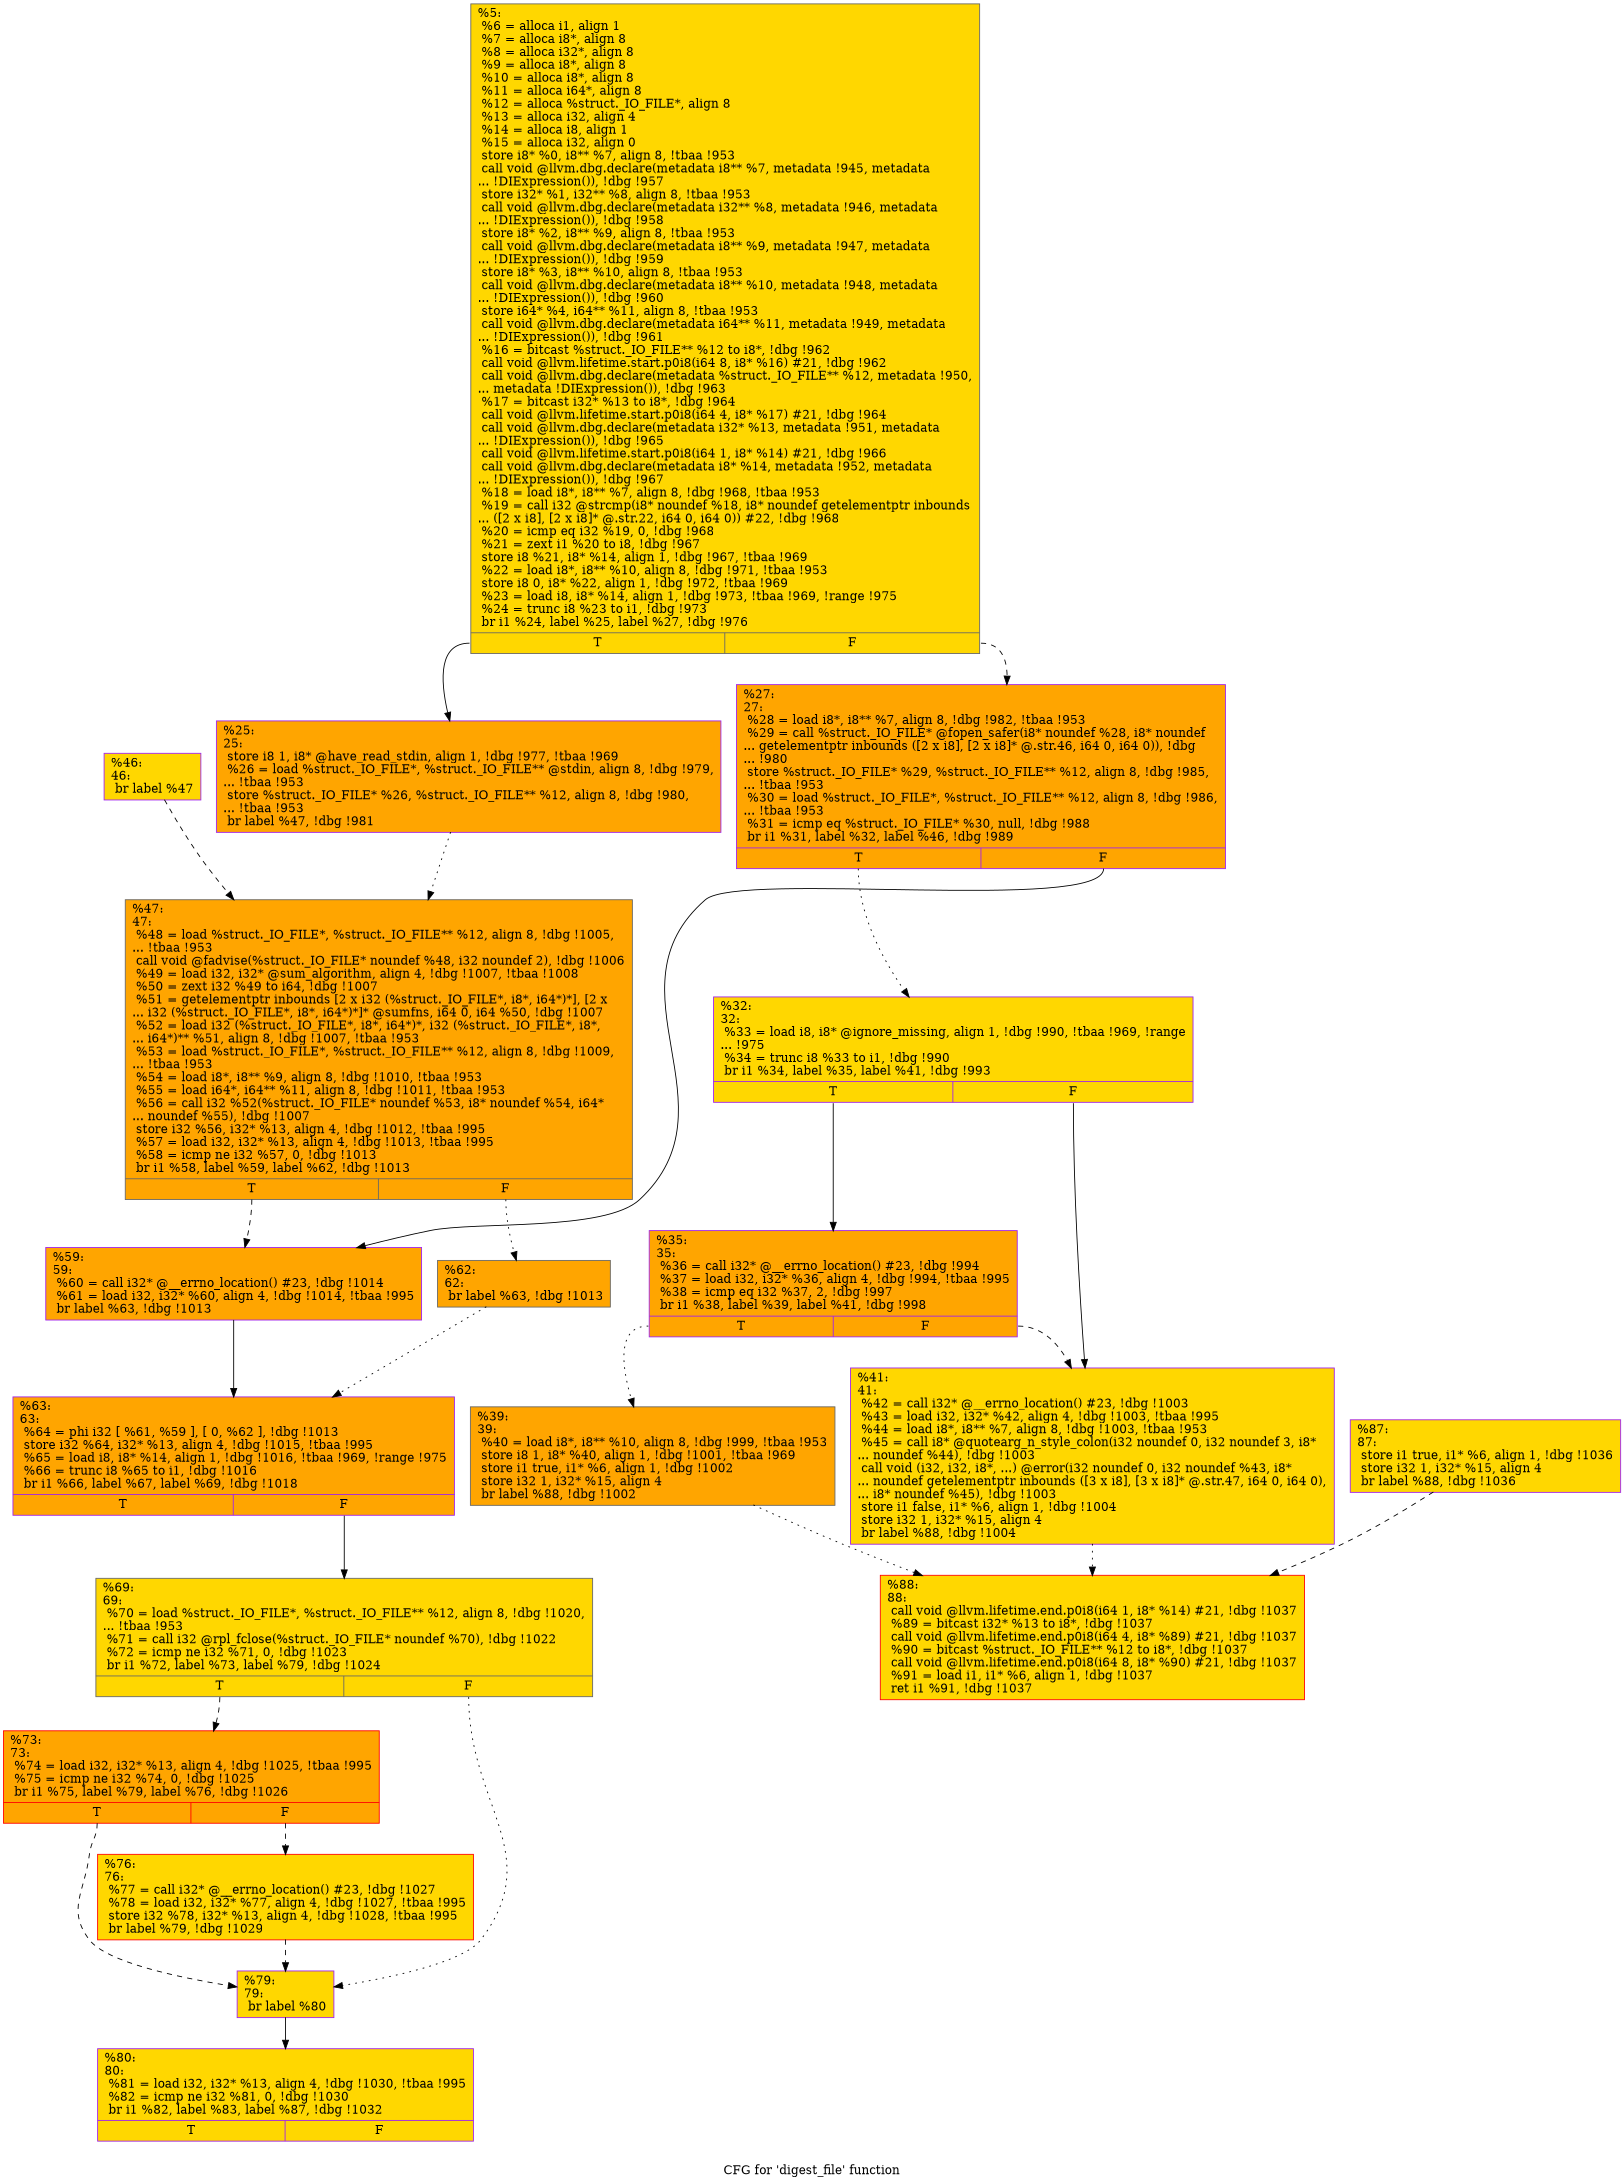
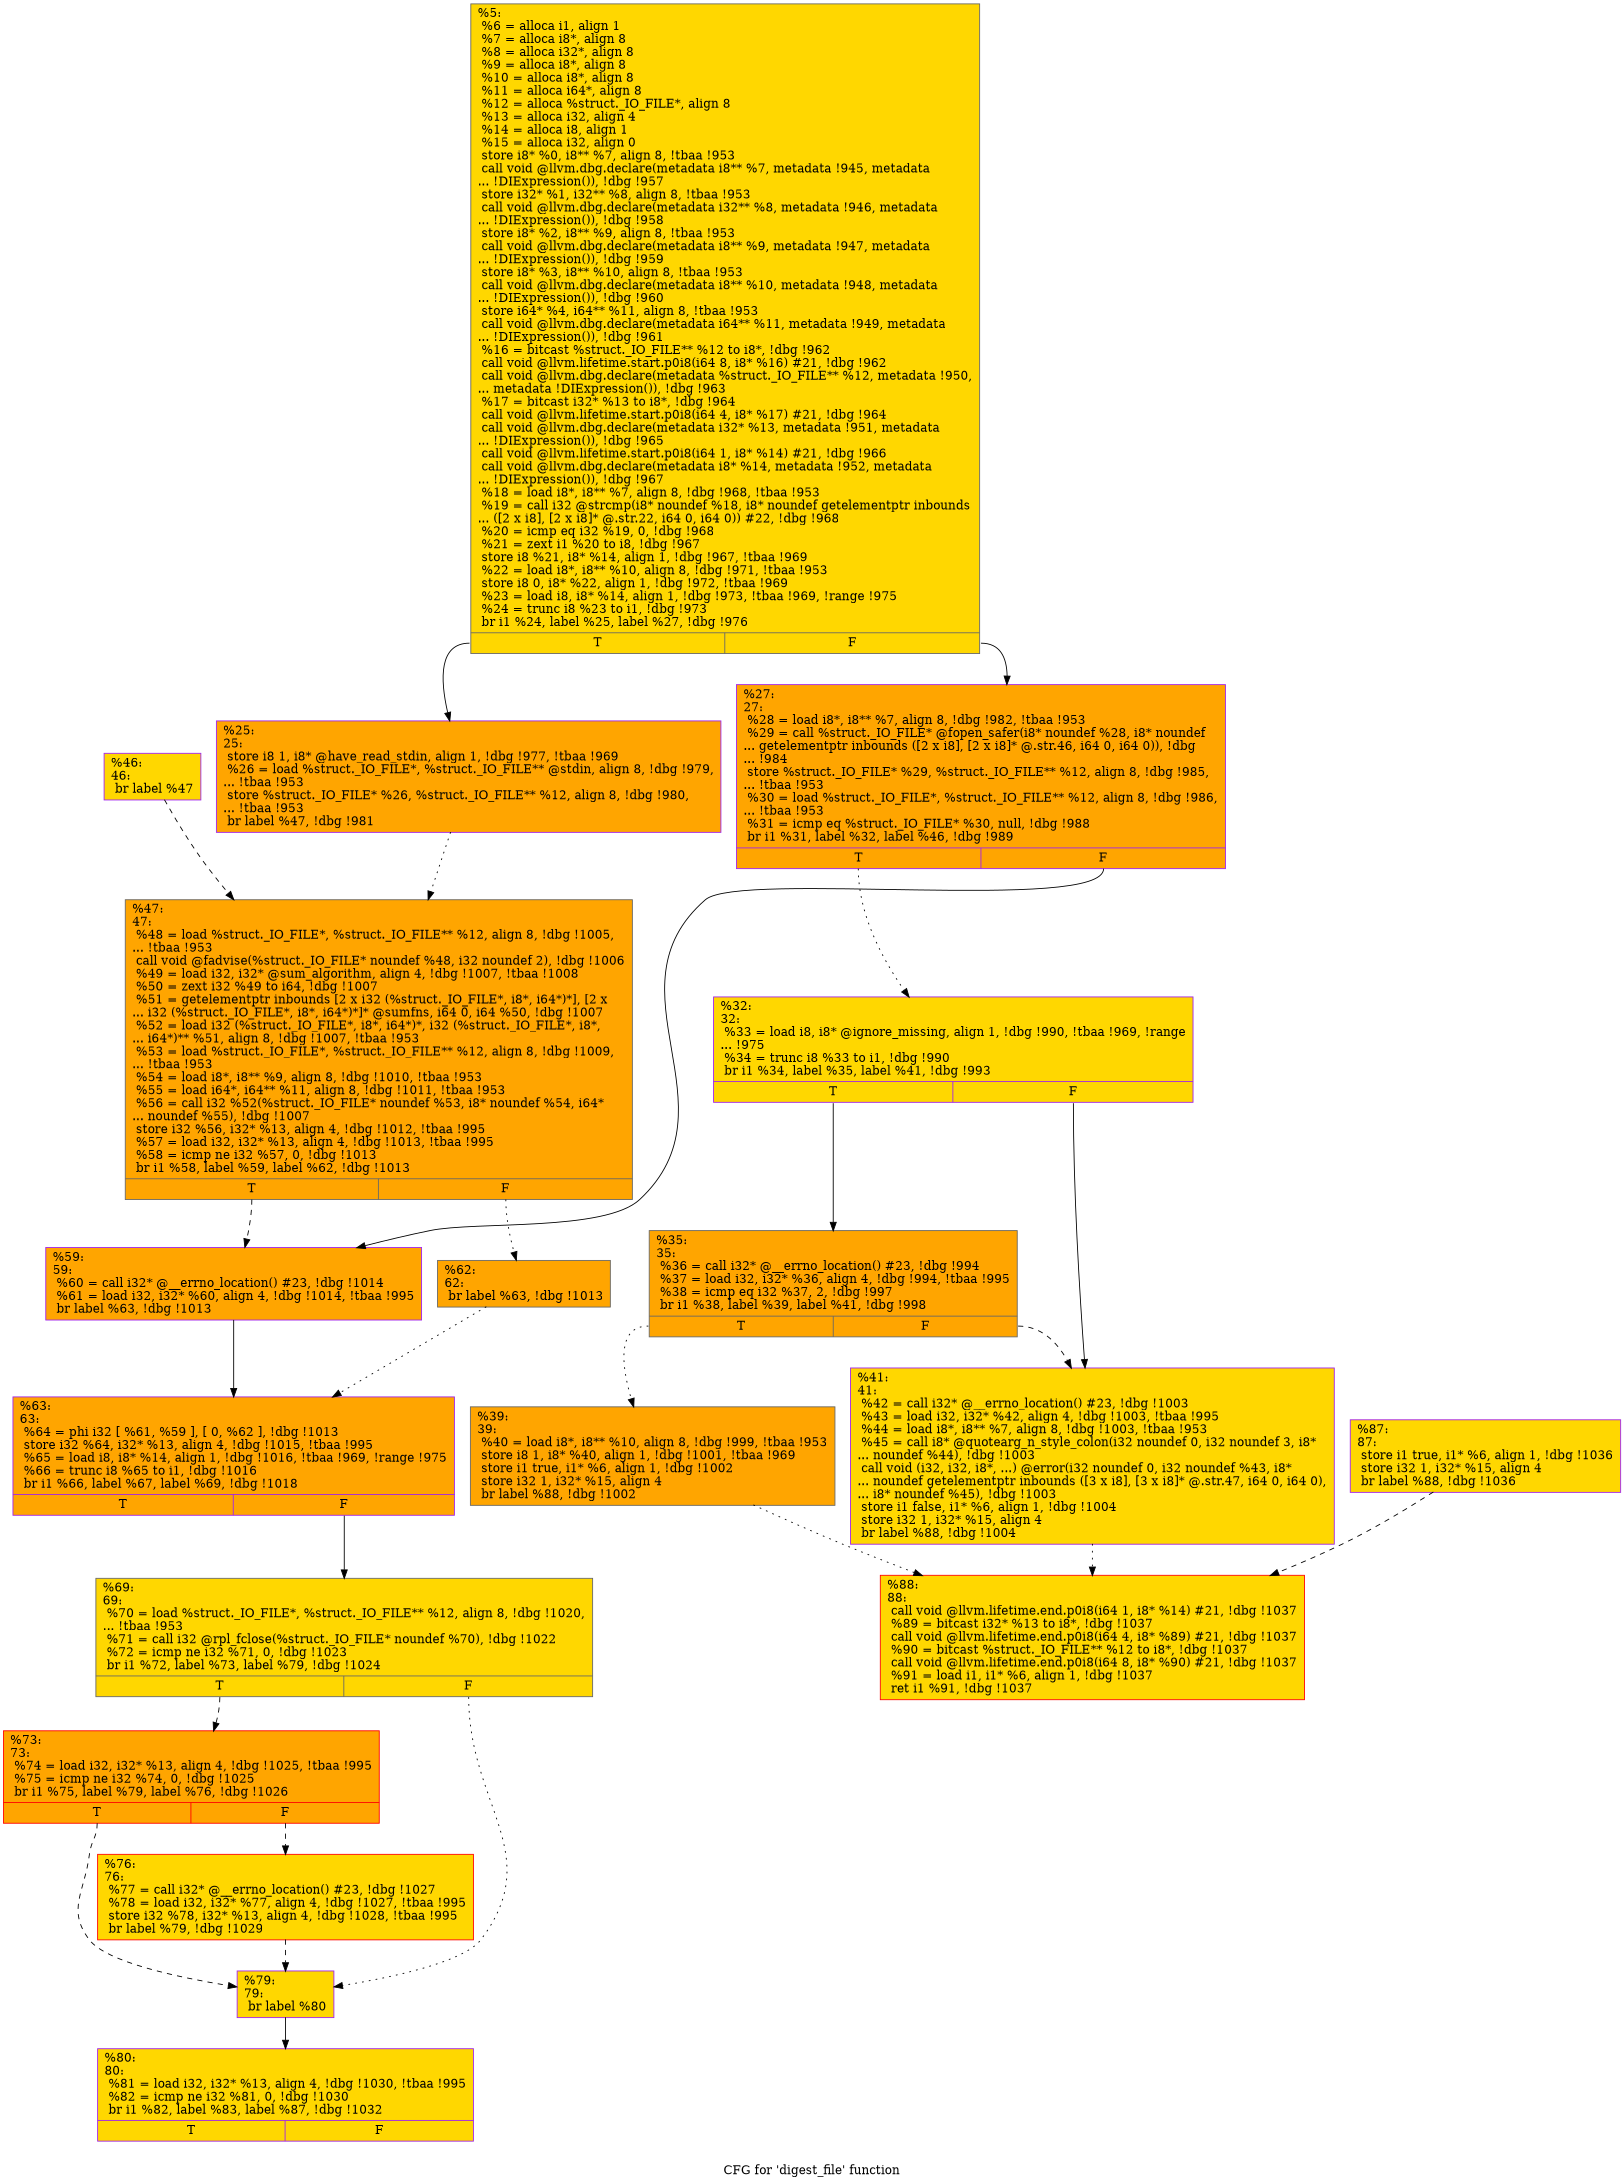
edge "%5:" -> "%27:": style dashed -> solid
node "%27:": text "... !980" -> "... !984"
node "%35:": color purple -> gray40
